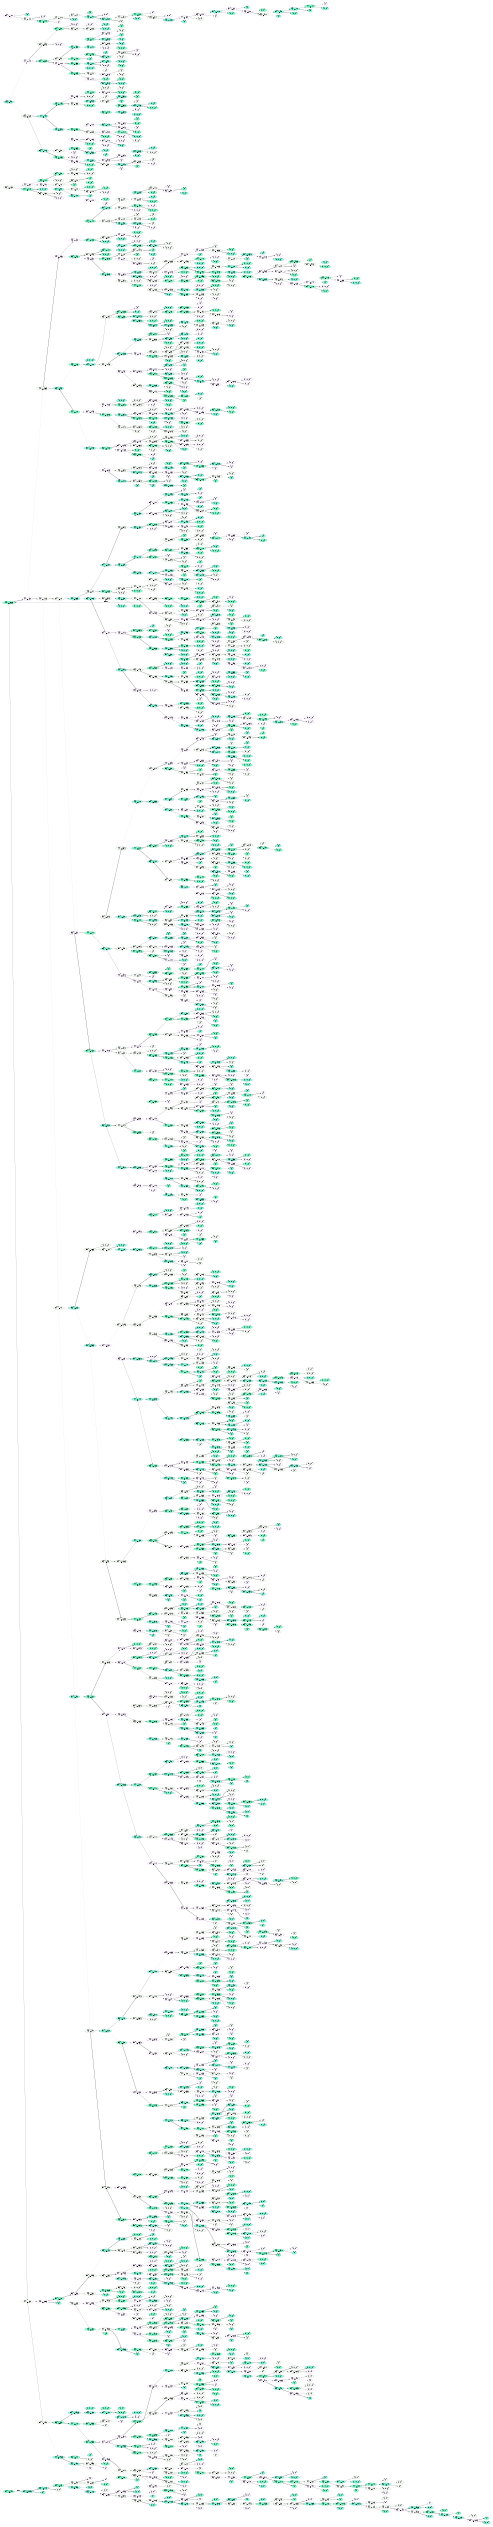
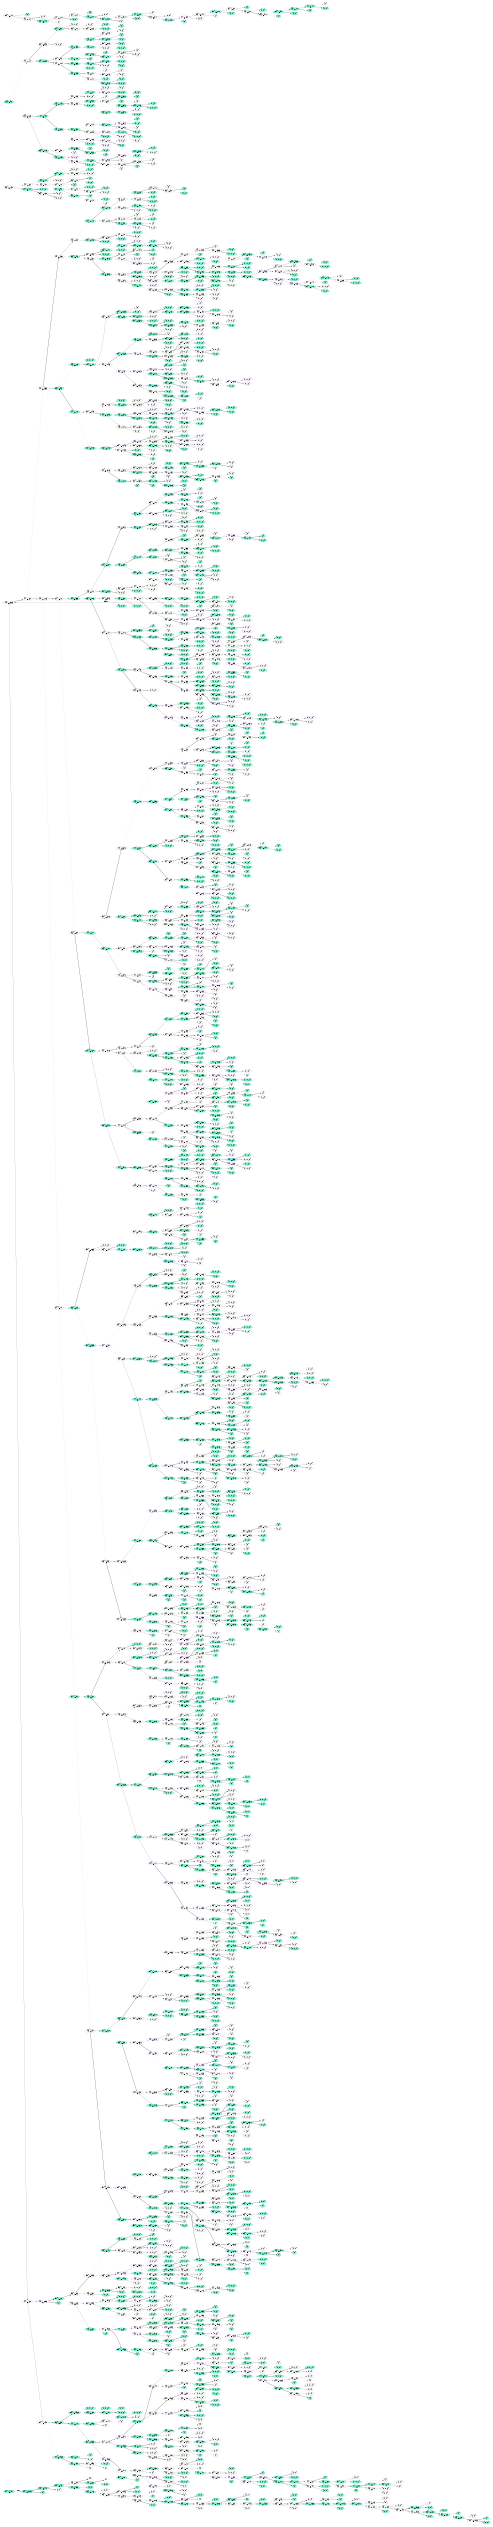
node "X[0] <= 74.5": fillcolor aquamarine -> white
node "X[0] <= 186.5": fillcolor aquamarine -> white
node "X[0] <= 17.5": fillcolor aquamarine -> white
node "X[0] <= 87.5": fillcolor aquamarine -> white
node "X[0] <= 171.5": fillcolor aquamarine -> white
node "X[0] <= 6.5": fillcolor white -> aquamarine
